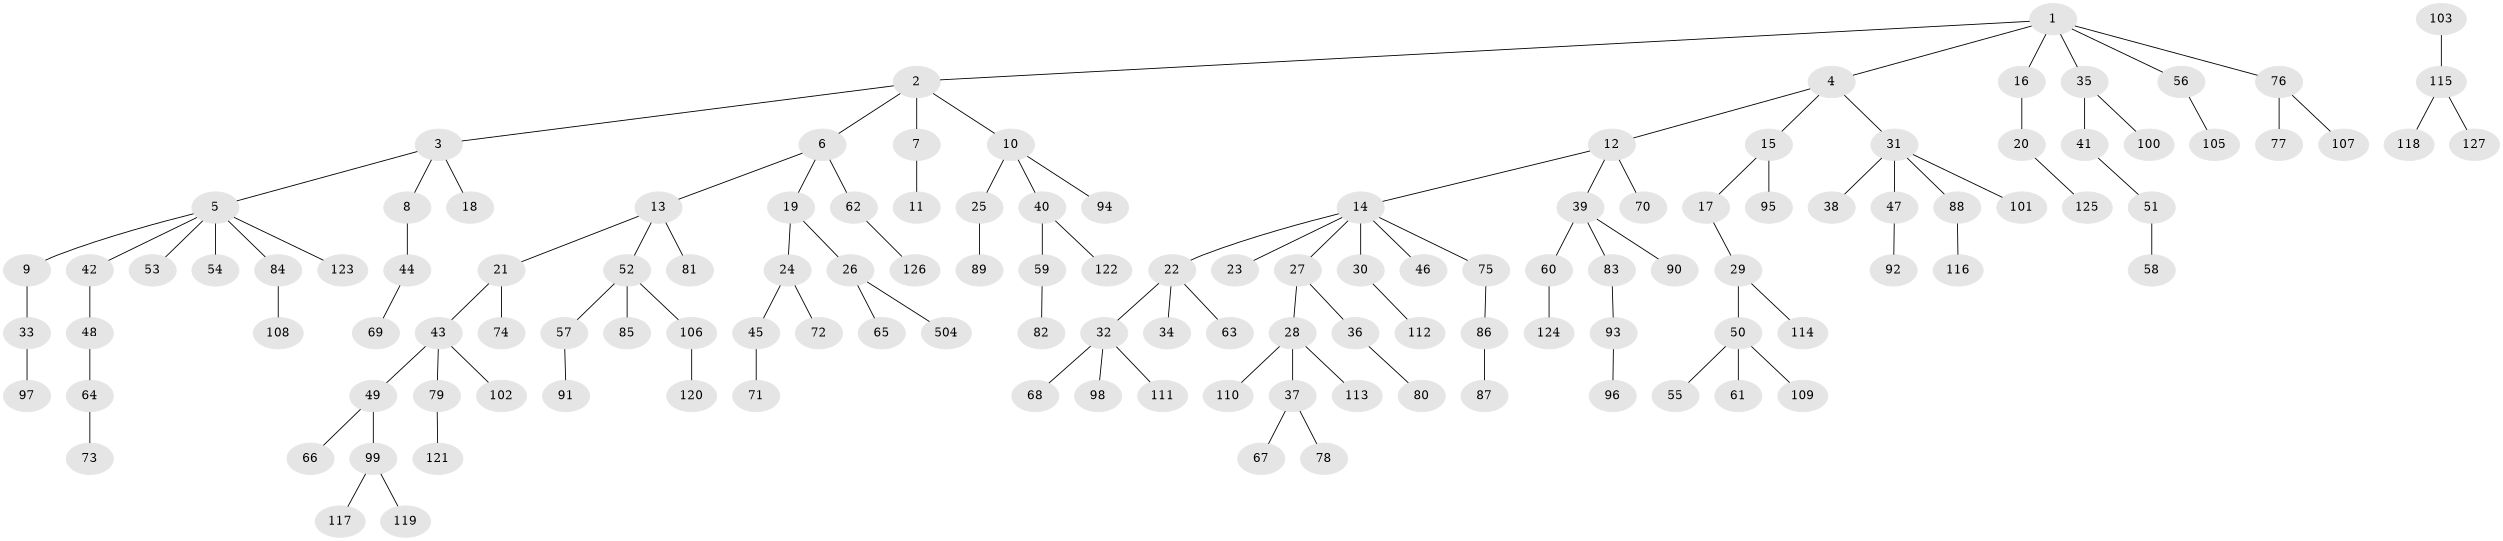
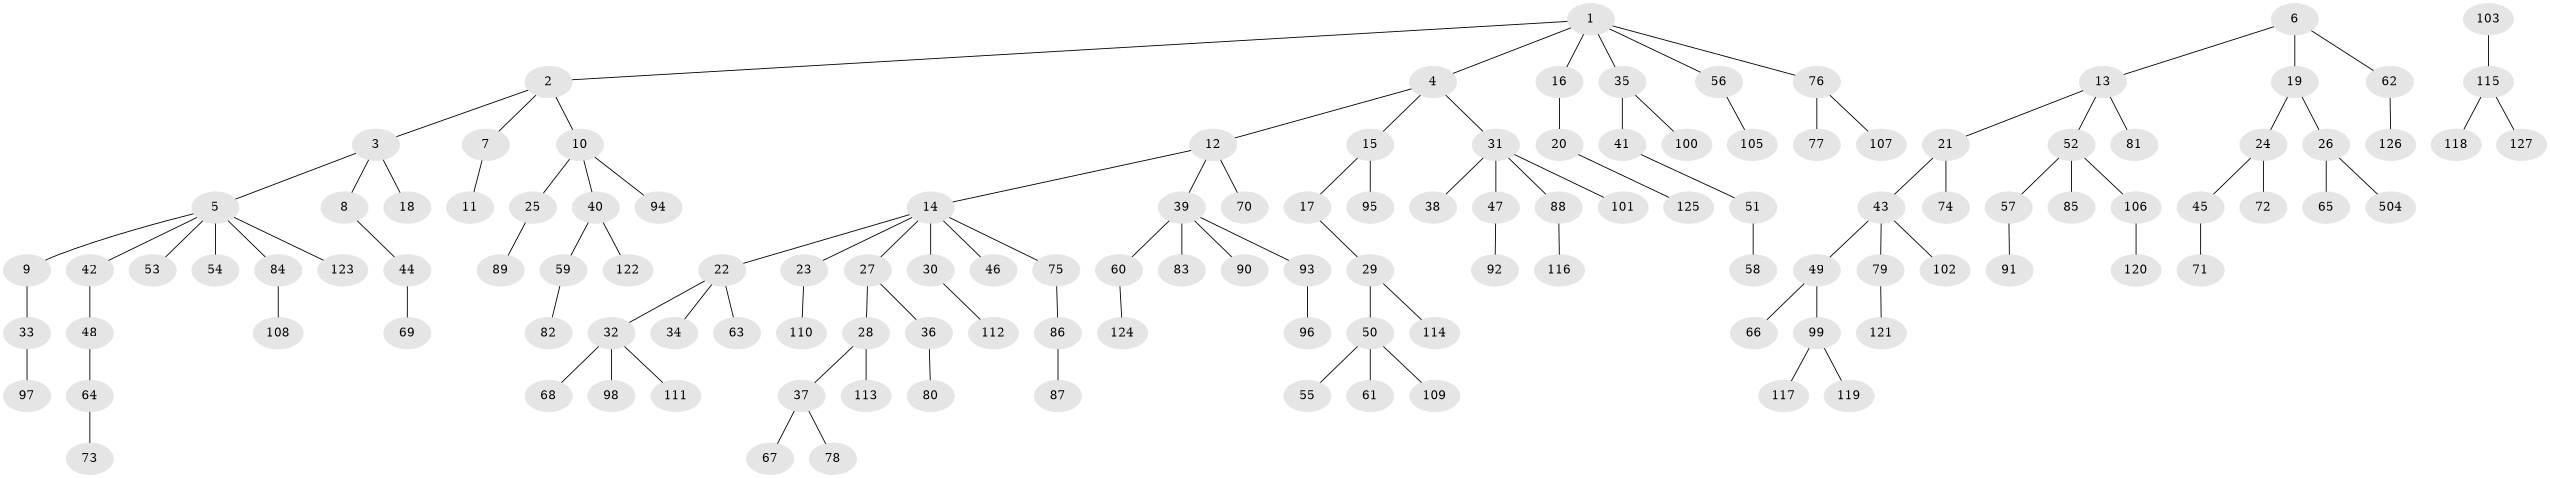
edge "2" -- "6": removed
edge "83" -- "93": now "39" -- "93"
edge "28" -- "110": now "23" -- "110"
